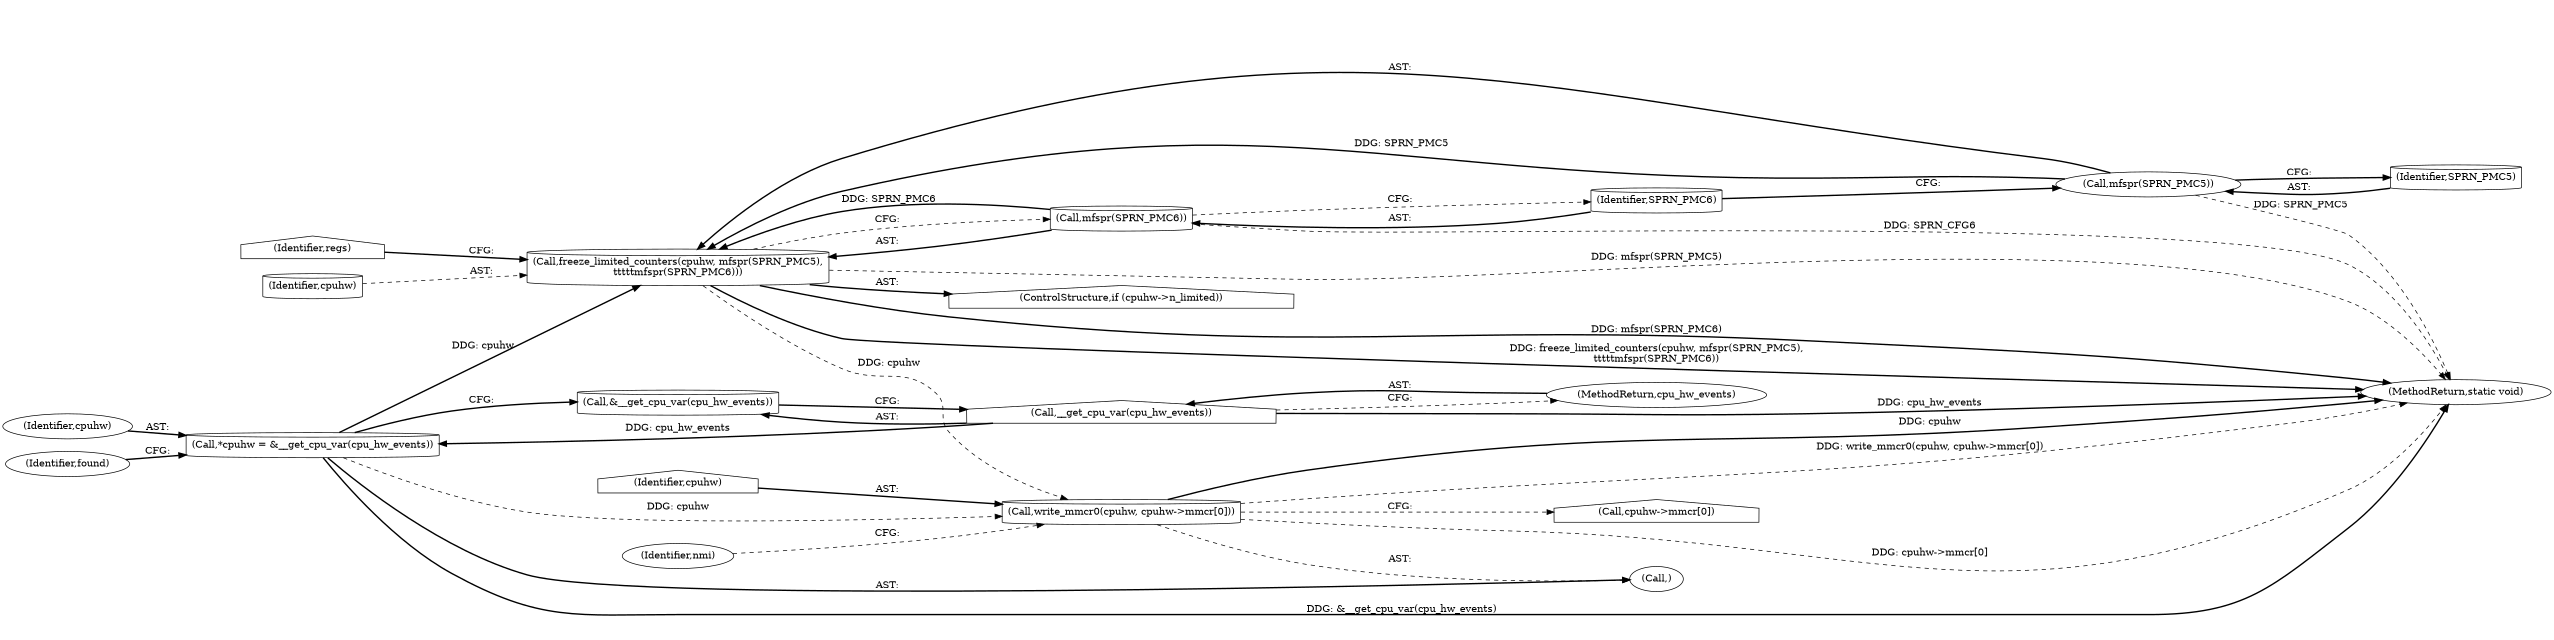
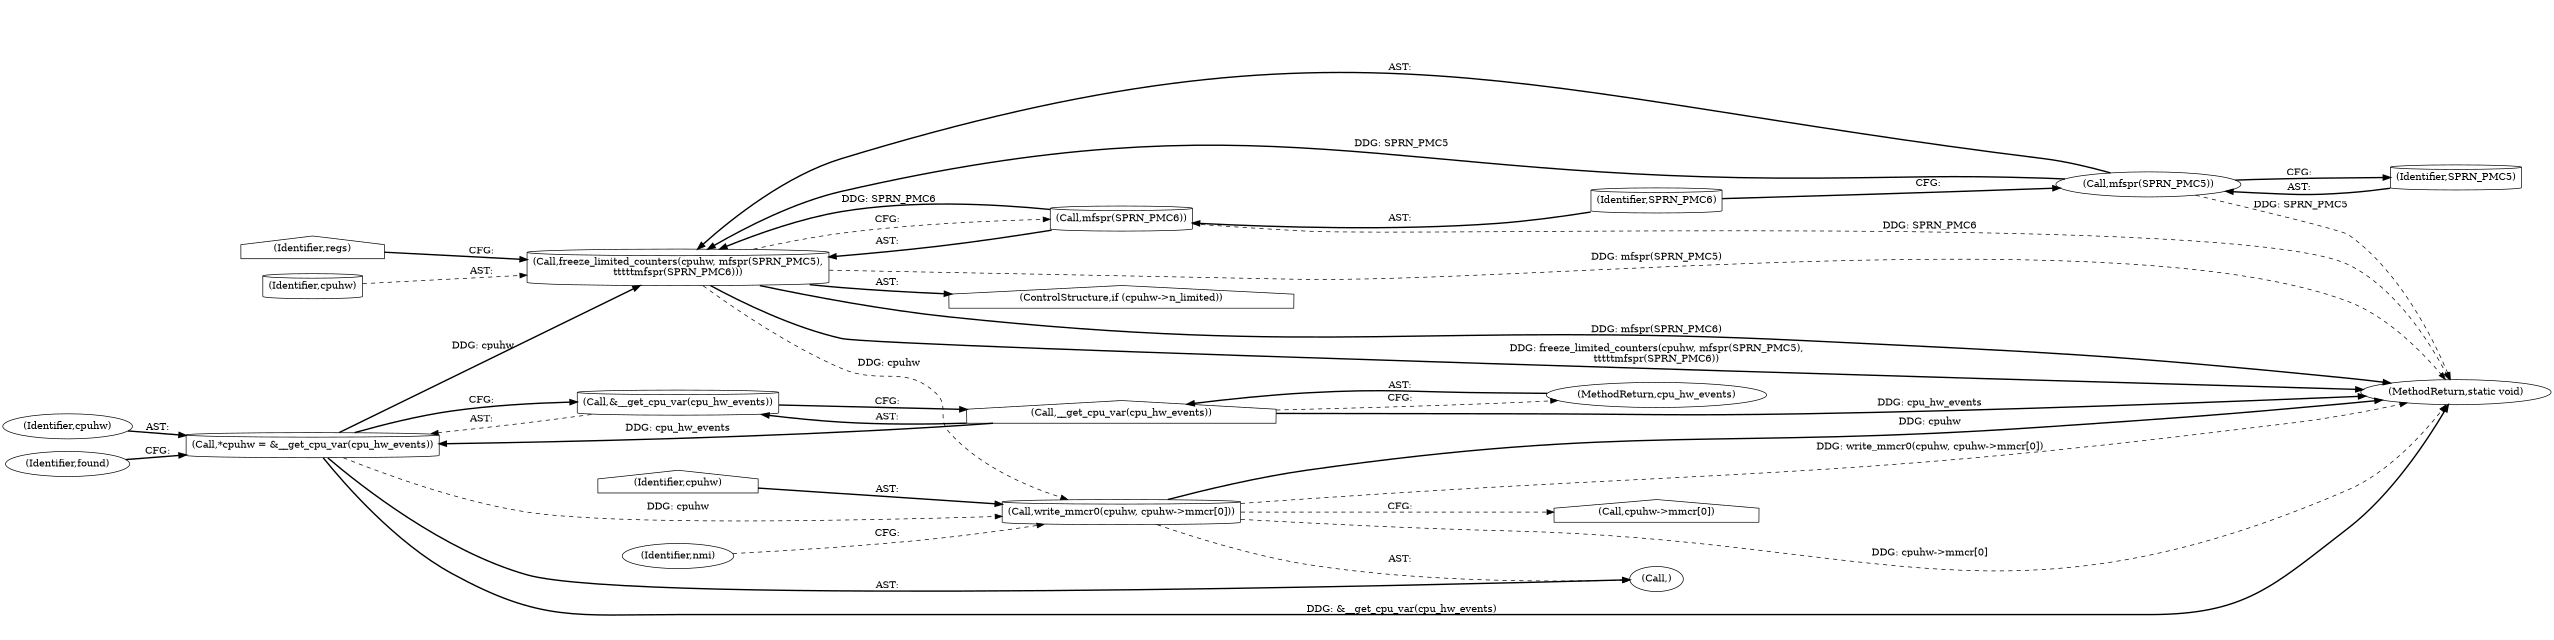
edge "(Call,mfspr(SPRN_PMC6))" -> "(Identifier,SPRN_PMC6)": removed, label "CFG:"
edge "(Call,mfspr(SPRN_PMC6))" -> "(MethodReturn,static void)": label "DDG: SPRN_CFG6" -> "DDG: SPRN_PMC6"
edge "(Call,&__get_cpu_var(cpu_hw_events))" -> "(Call,*cpuhw = &__get_cpu_var(cpu_hw_events))": added, label "AST:"
